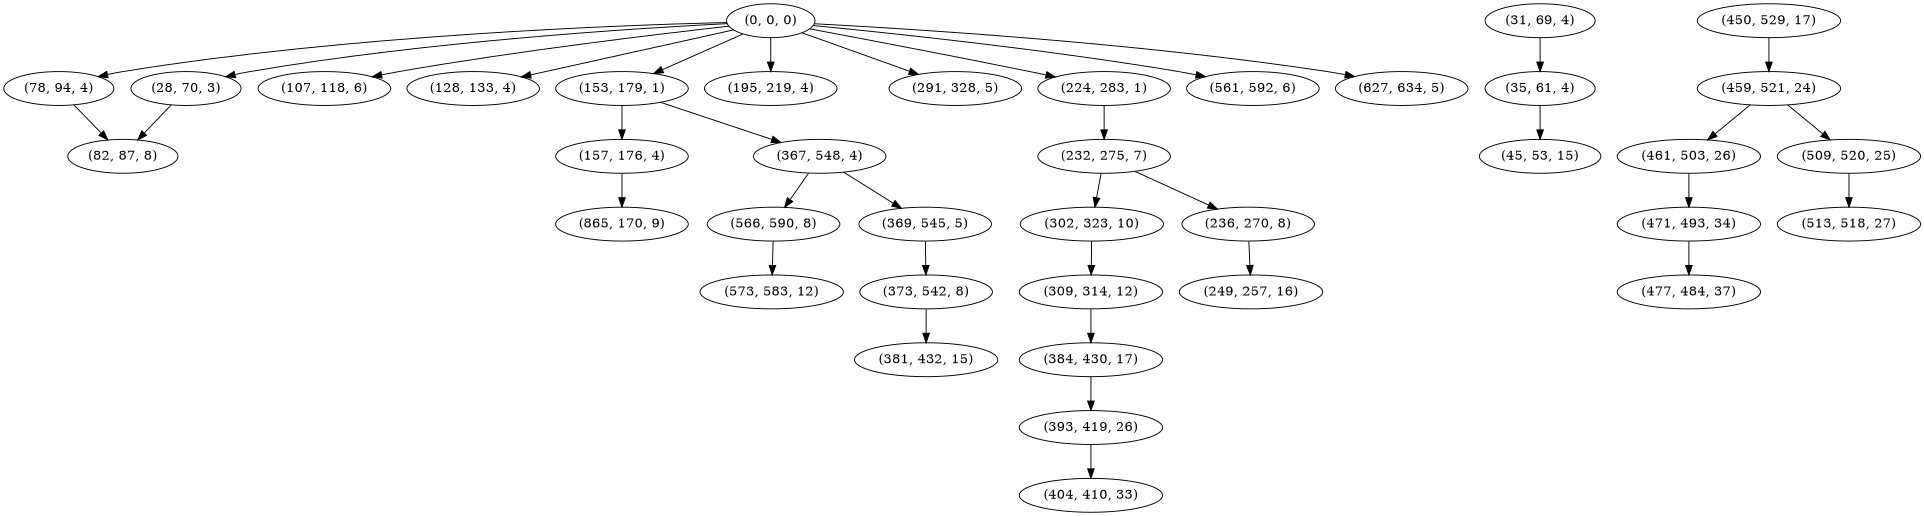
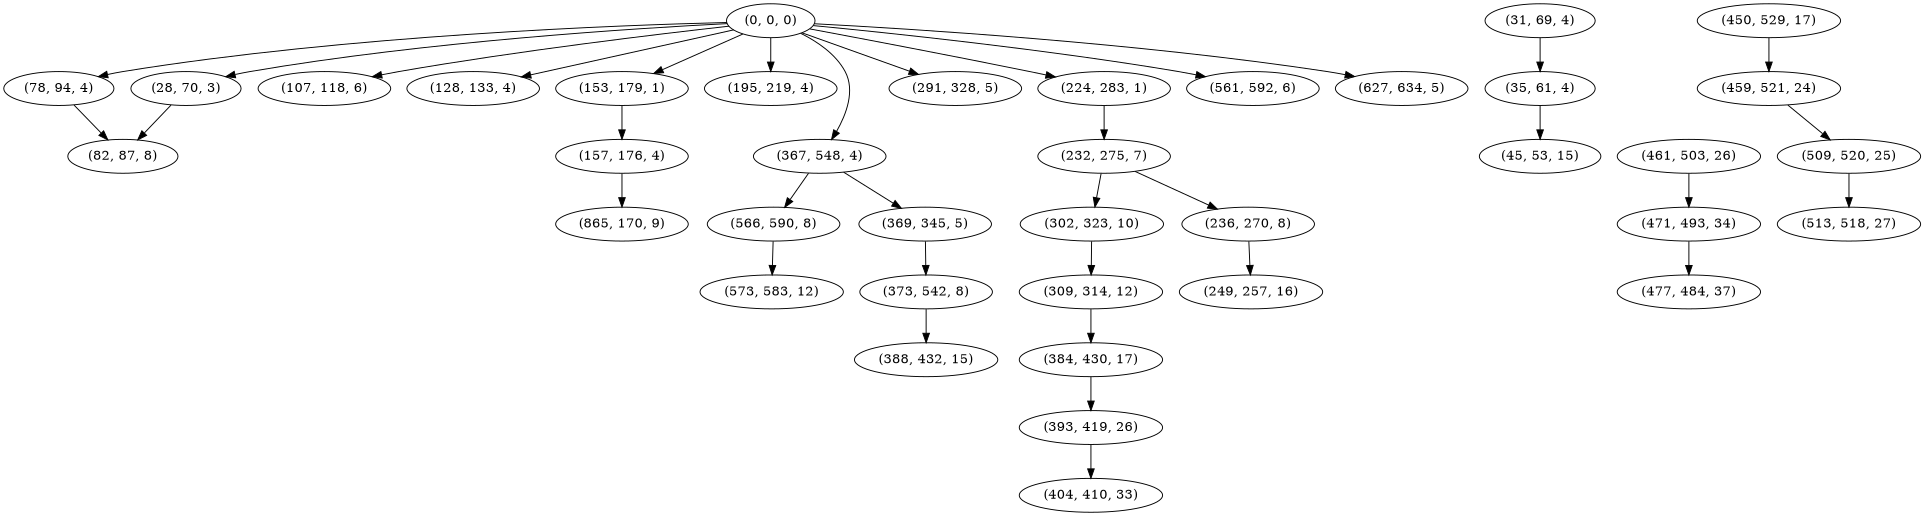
edge "(459, 521, 24)" -> "(461, 503, 26)": removed
edge "(153, 179, 1)" -> "(367, 548, 4)": now "(0, 0, 0)" -> "(367, 548, 4)"
node "(369, 545, 5)": label "(369, 545, 5)" -> "(369, 345, 5)"
node "(381, 432, 15)": label "(381, 432, 15)" -> "(388, 432, 15)"
